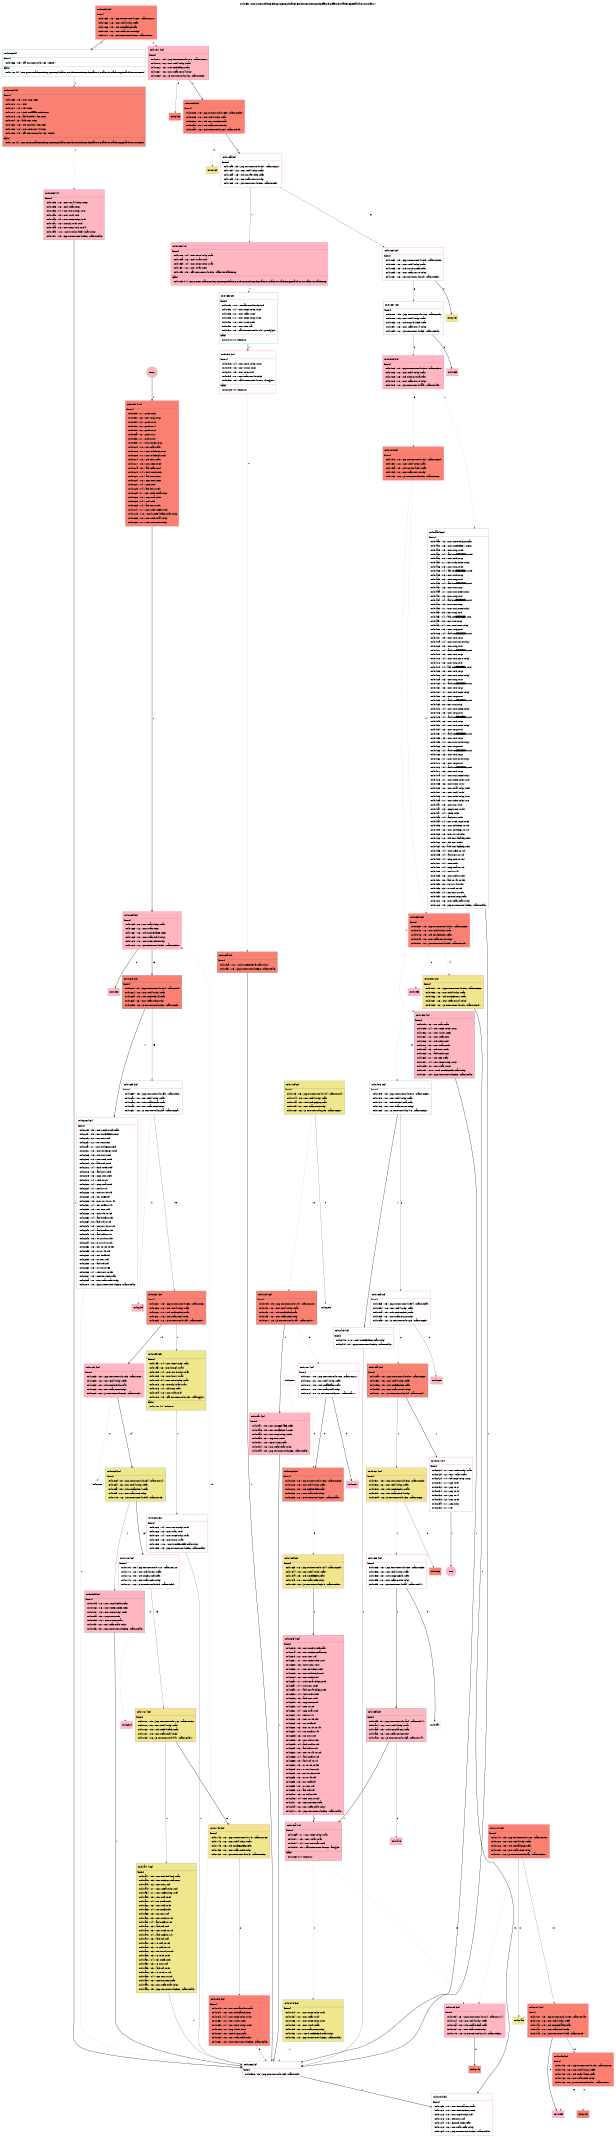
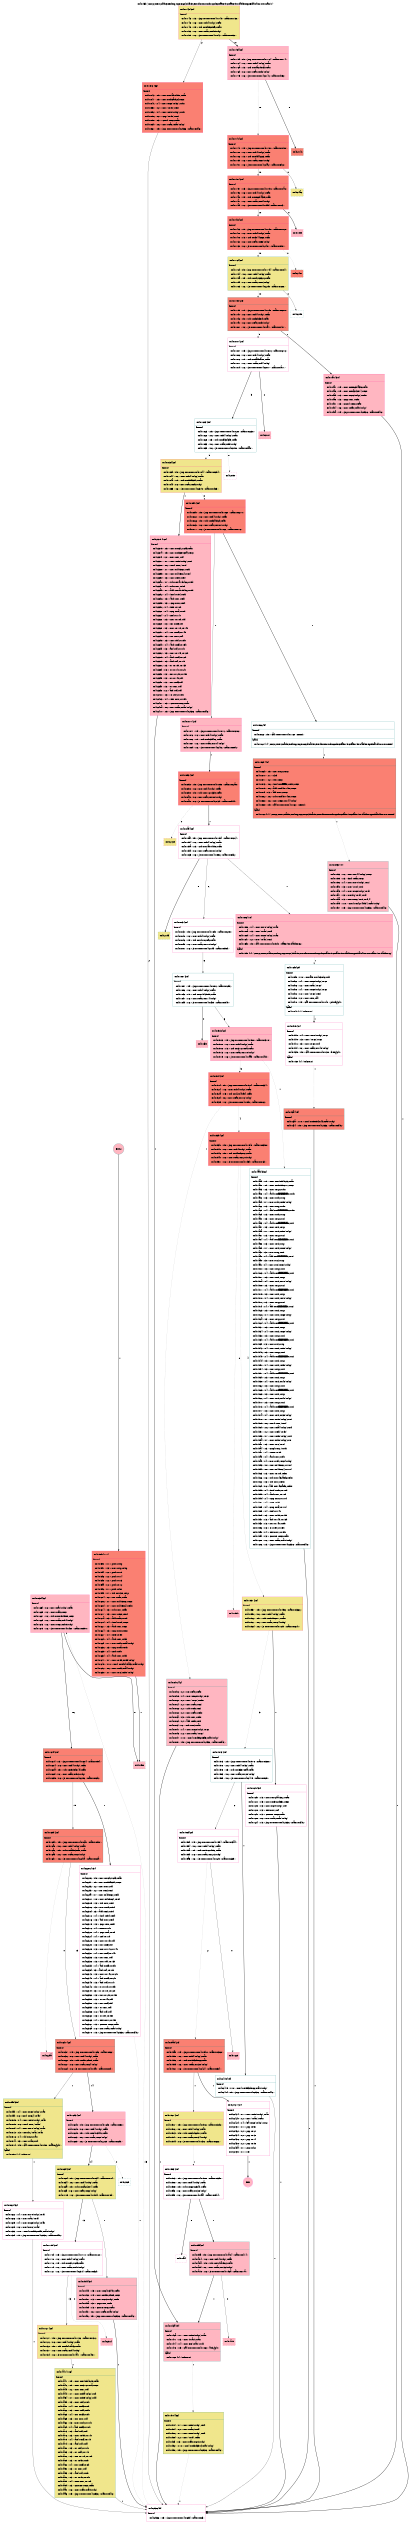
node "0x4024cc": removed
edge "0x4018cb [28]" -> "0x4021df": now "0x4018af [28]" -> "0x4021df"
edge "0x40183f [28]" -> "0x40185b [28]": added, label "8"
edge "0x4015f0 [111]" -> "0x40165f [32]": now "0x4015f0 [111]" -> "0x401f80"
node "0x40169b [28]": fillcolor white -> salmon
edge "0x402090" -> "0x401823 [28]": reversed
node "0x401823 [28]": fillcolor salmon -> white
node "0x401cbc": removed
edge "0x401727 [28]" -> "0x401743 [28]": removed, label "12"
edge "0x401743 [28]" -> "0x40175f [28]": style dotted -> bold
edge "0x40177b [28]" -> "0x40175f [28]": reversed
edge "0x402536 [5]" -> "0x401c0b [30]": reversed
edge "0x4017b3 [28]" -> "0x401dbf": now "0x4017b3 [28]" -> "0x4017cf [28]"
